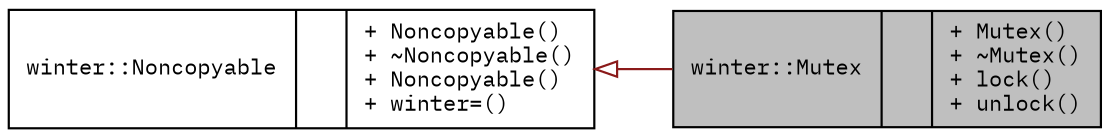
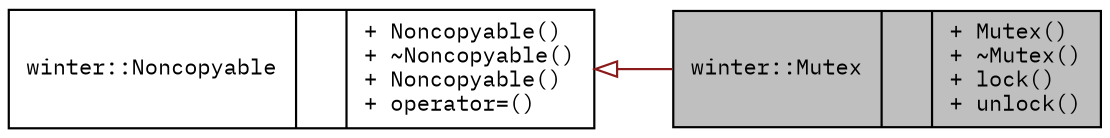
node "winter::Noncopyable": text "+ winter=()" -> "+ operator=()"
